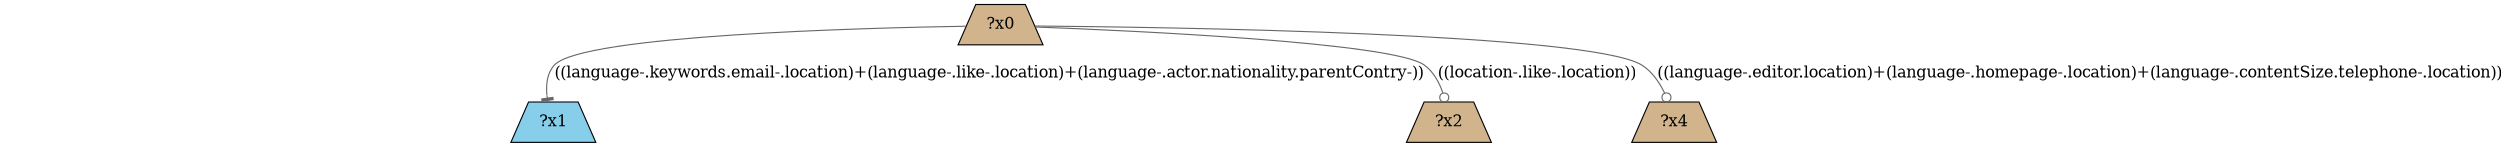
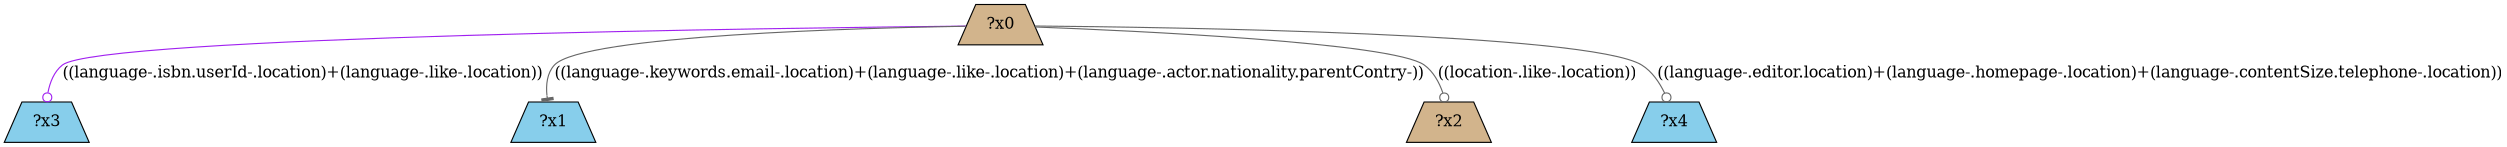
node "?x3": added
node "?x4": fillcolor tan -> skyblue
